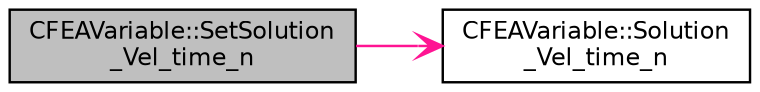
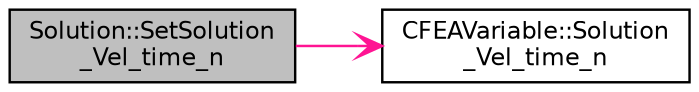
node "CFEAVariable::SetSolution _Vel_time_n": label "CFEAVariable::SetSolution _Vel_time_n" -> "Solution::SetSolution _Vel_time_n"
